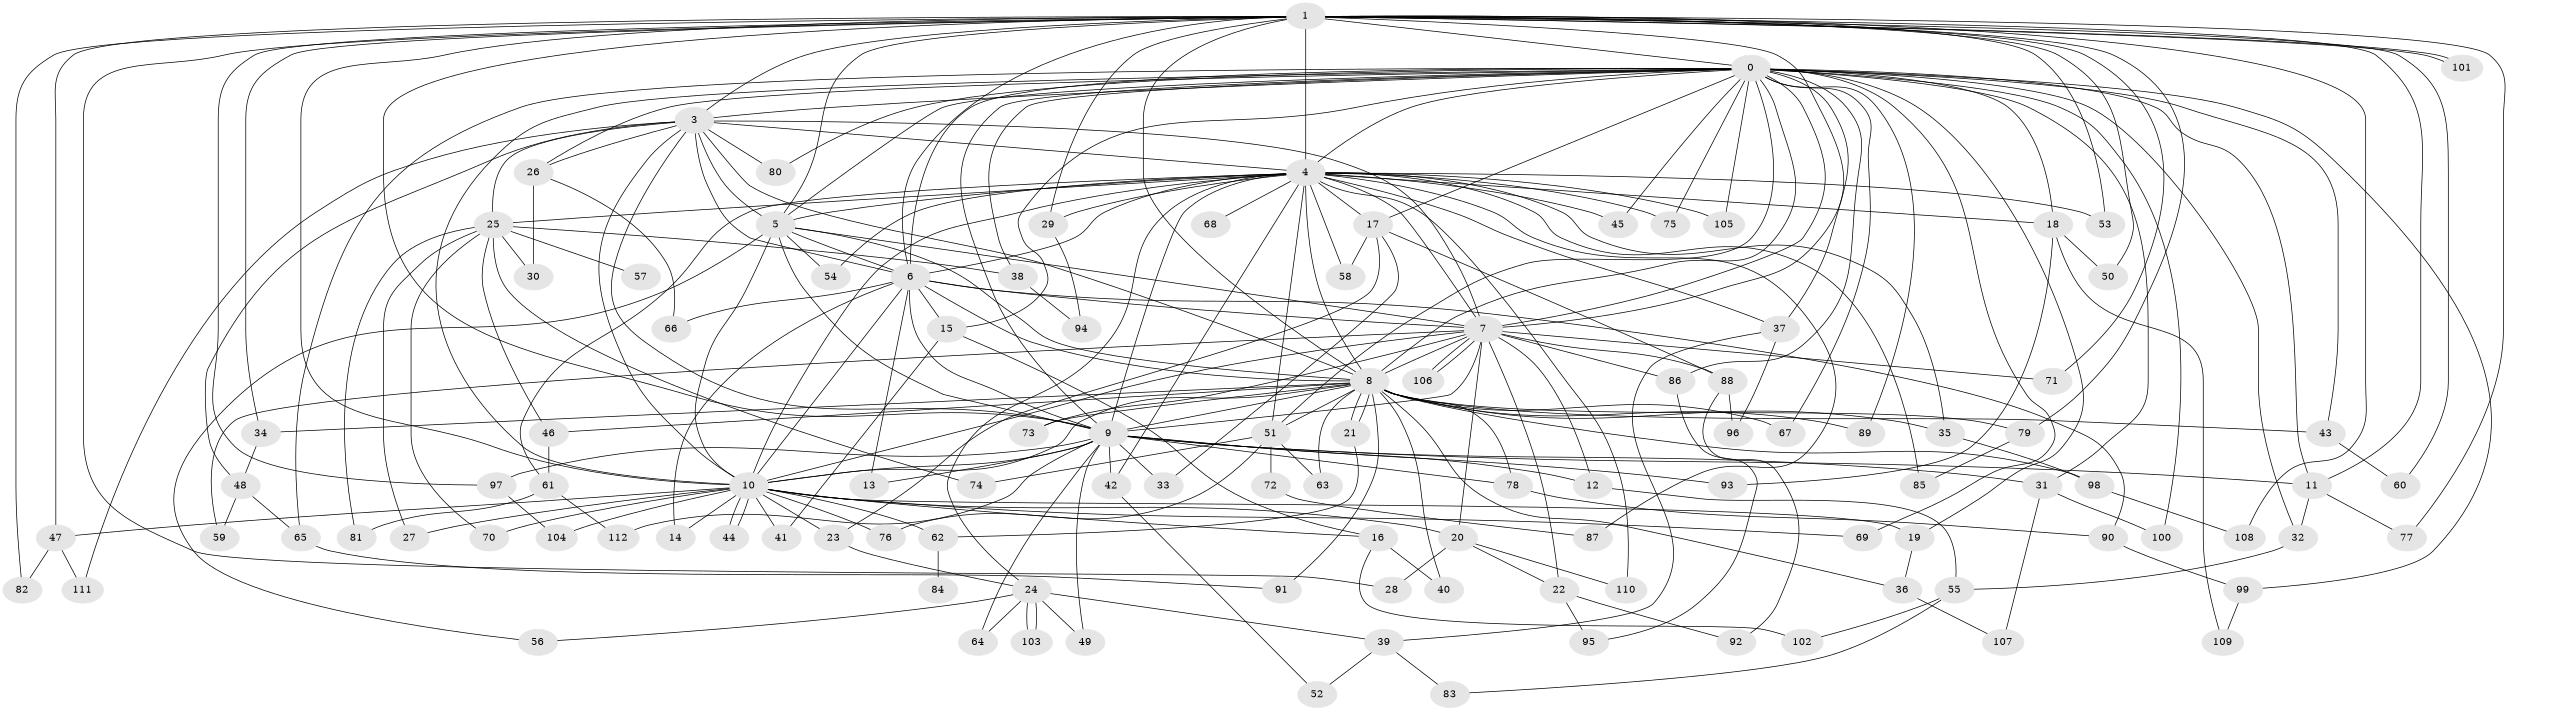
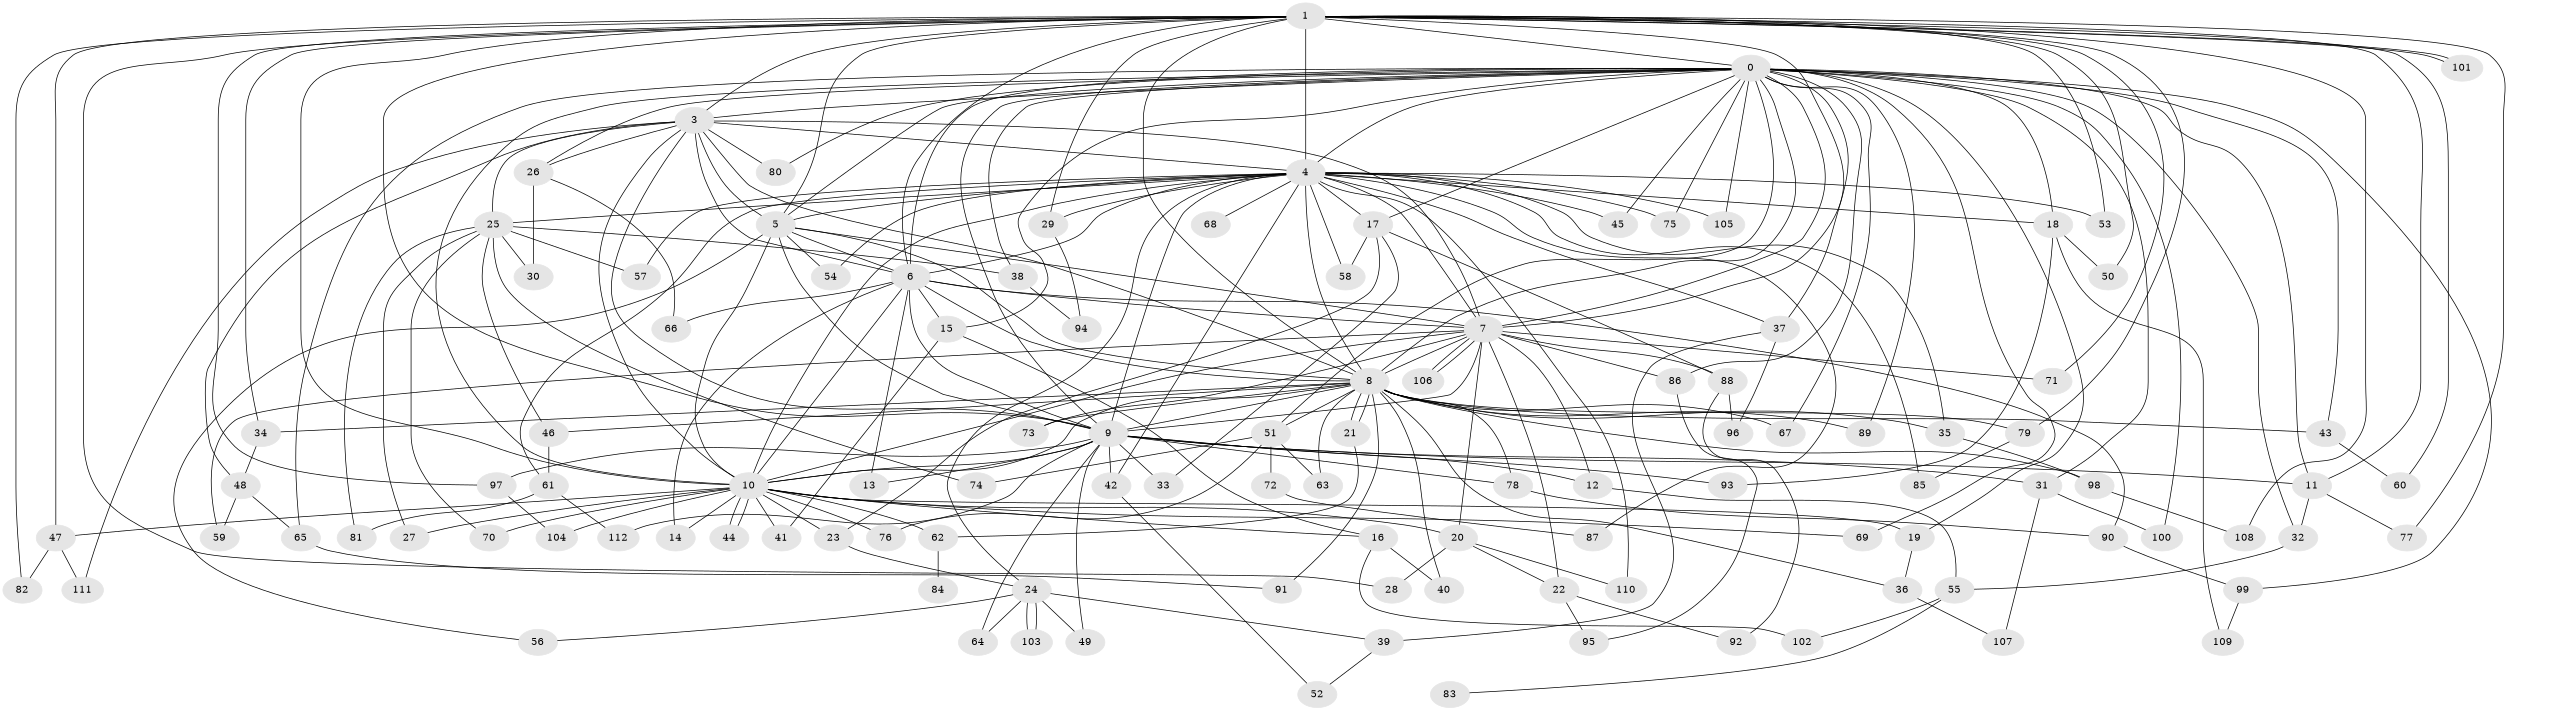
edge "4" -- "51": now "4" -- "57"
edge "39" -- "83": removed
